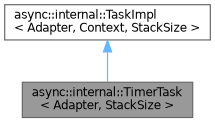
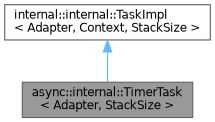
node "async::internal::TaskImpl < Adapter, Context, StackSize >": label "async::internal::TaskImpl < Adapter, Context, StackSize >" -> "internal::internal::TaskImpl < Adapter, Context, StackSize >"
